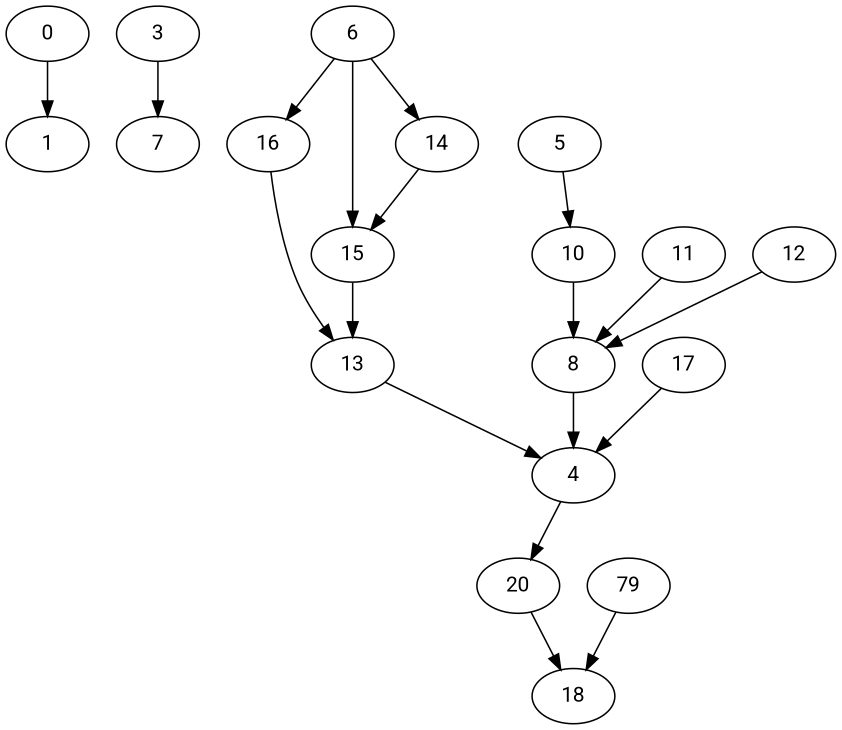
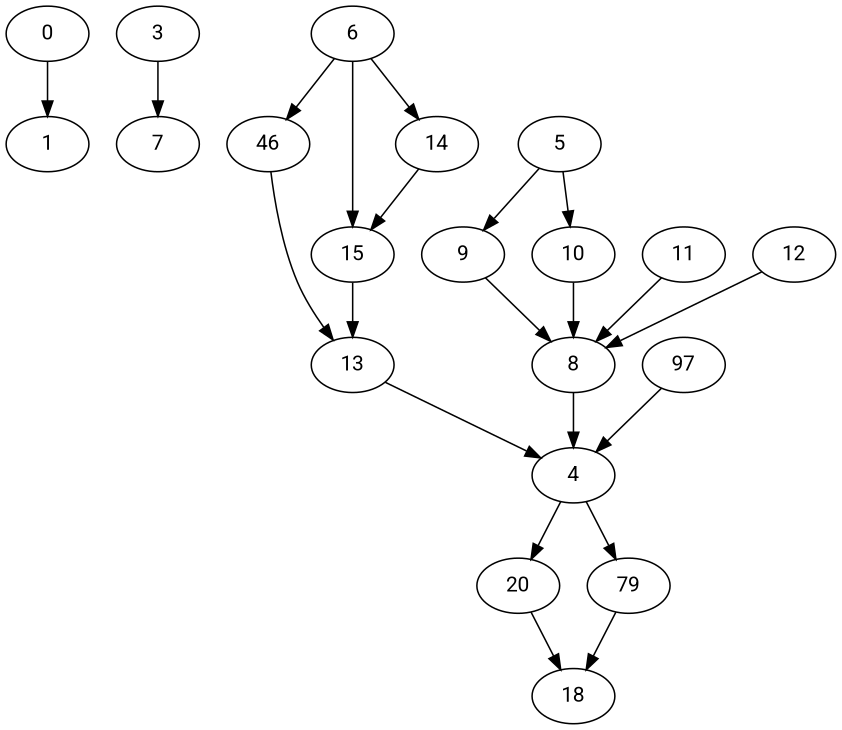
node "16": label "16" -> "46"
node "9": added
node "17": label "17" -> "97"
edge "4" -> "79": added
